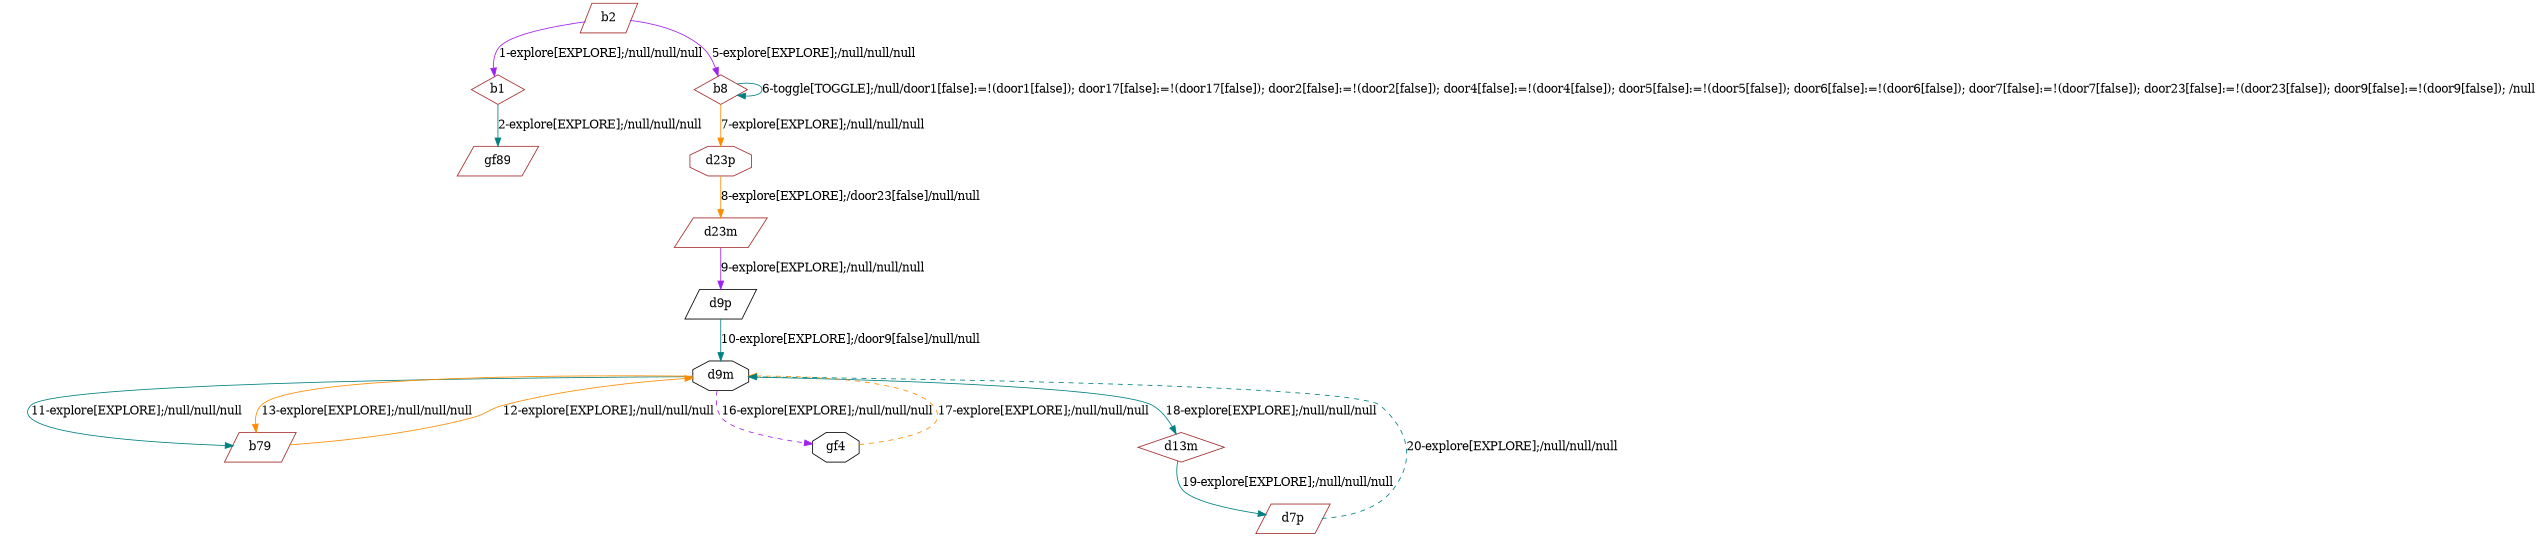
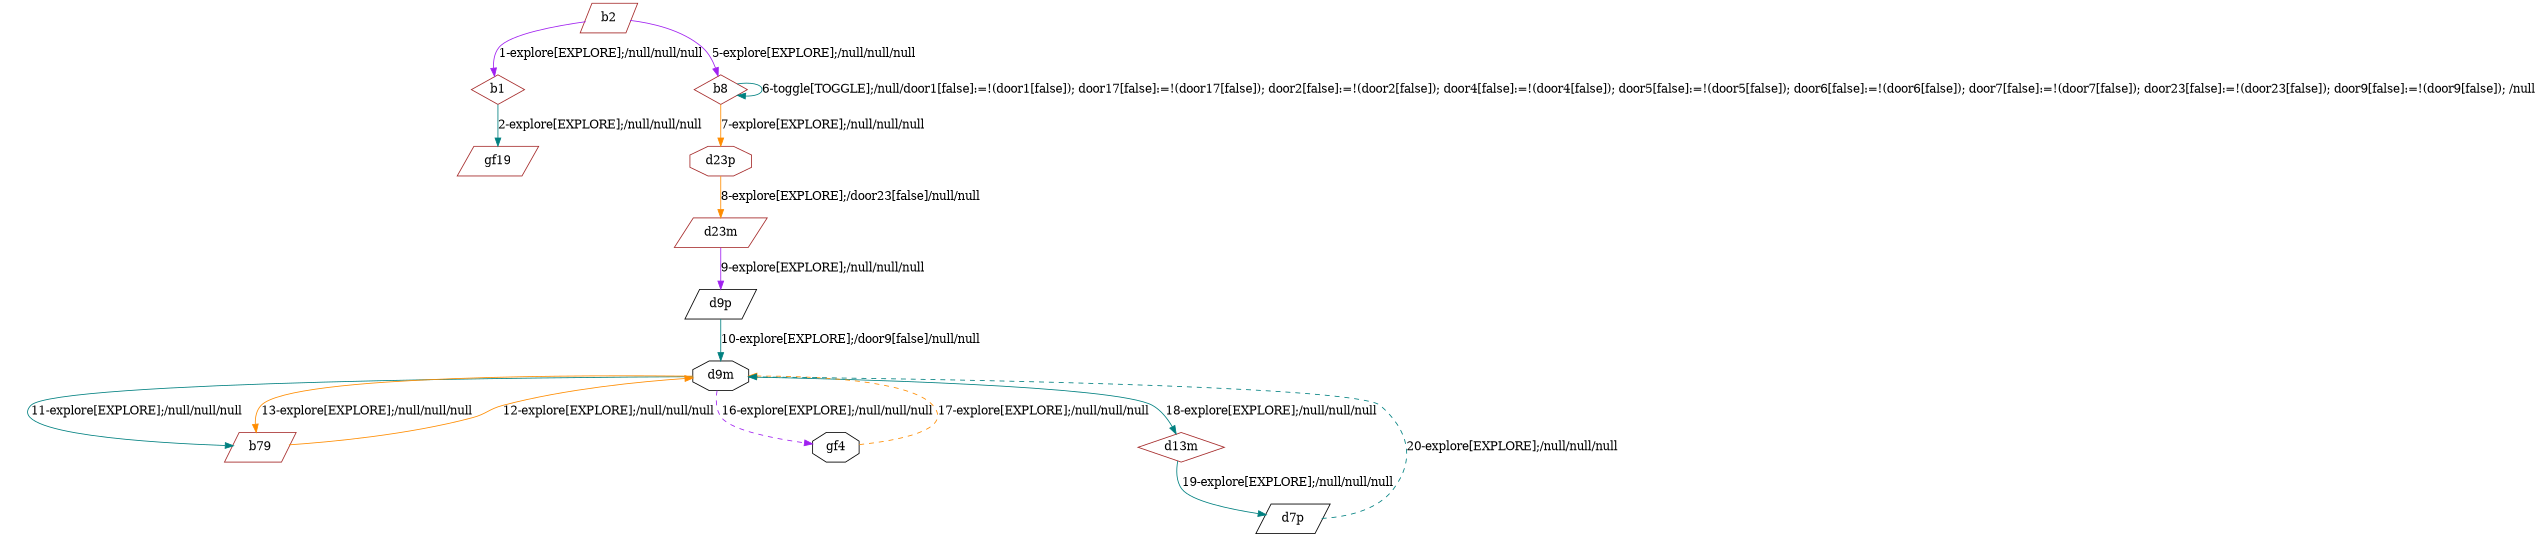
node "gf89": label "gf89" -> "gf19"
node "d7p": color brown -> black
